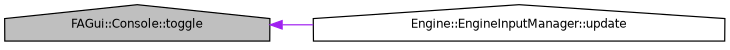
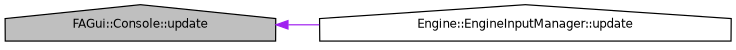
node "FAGui::Console::toggle": label "FAGui::Console::toggle" -> "FAGui::Console::update"
